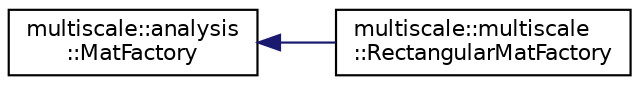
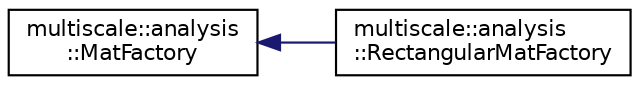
node "multiscale::multiscale ::RectangularMatFactory": label "multiscale::multiscale ::RectangularMatFactory" -> "multiscale::analysis ::RectangularMatFactory"
